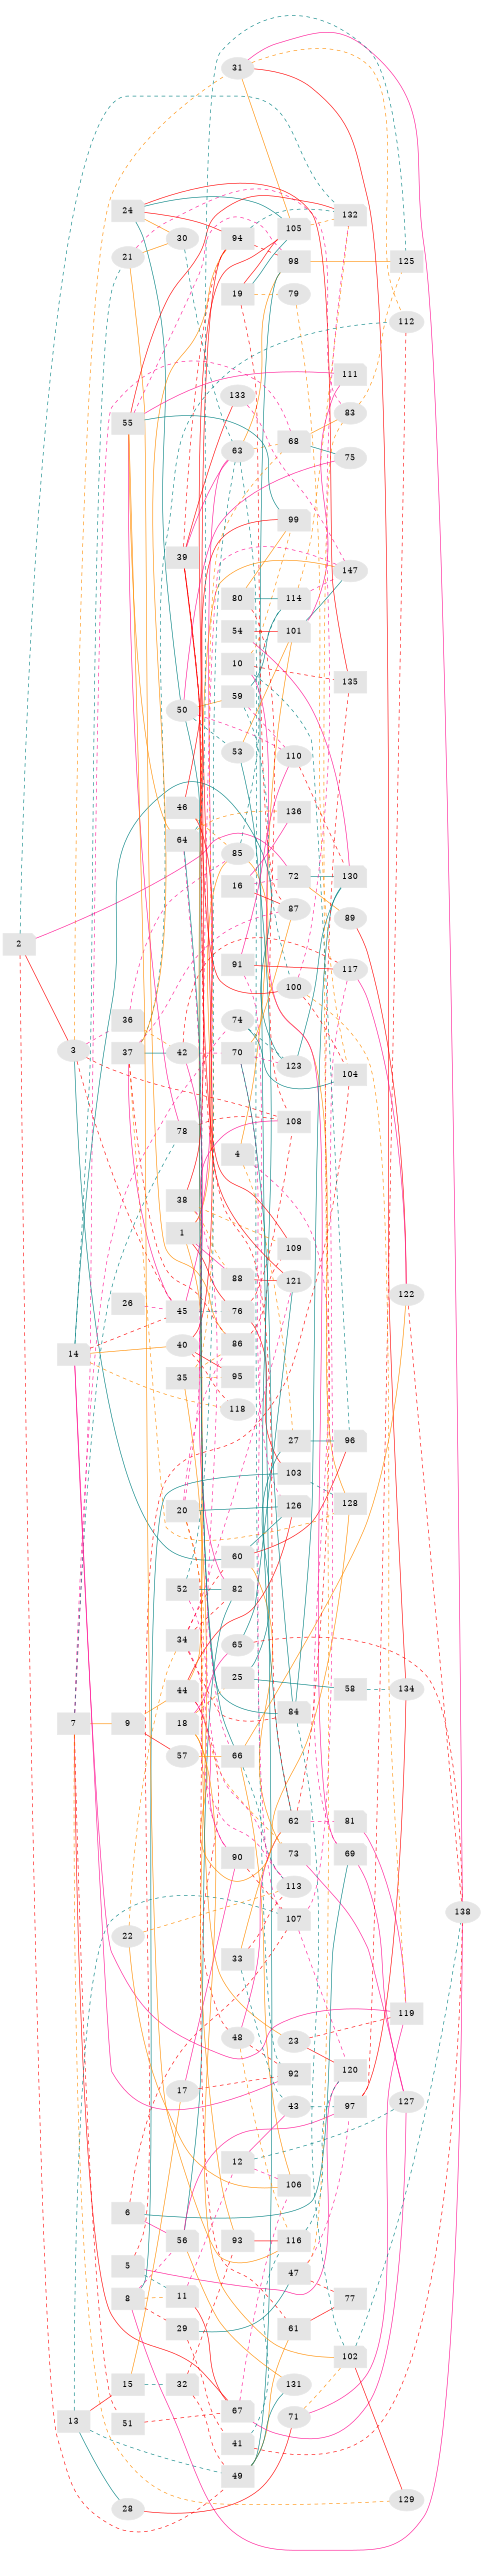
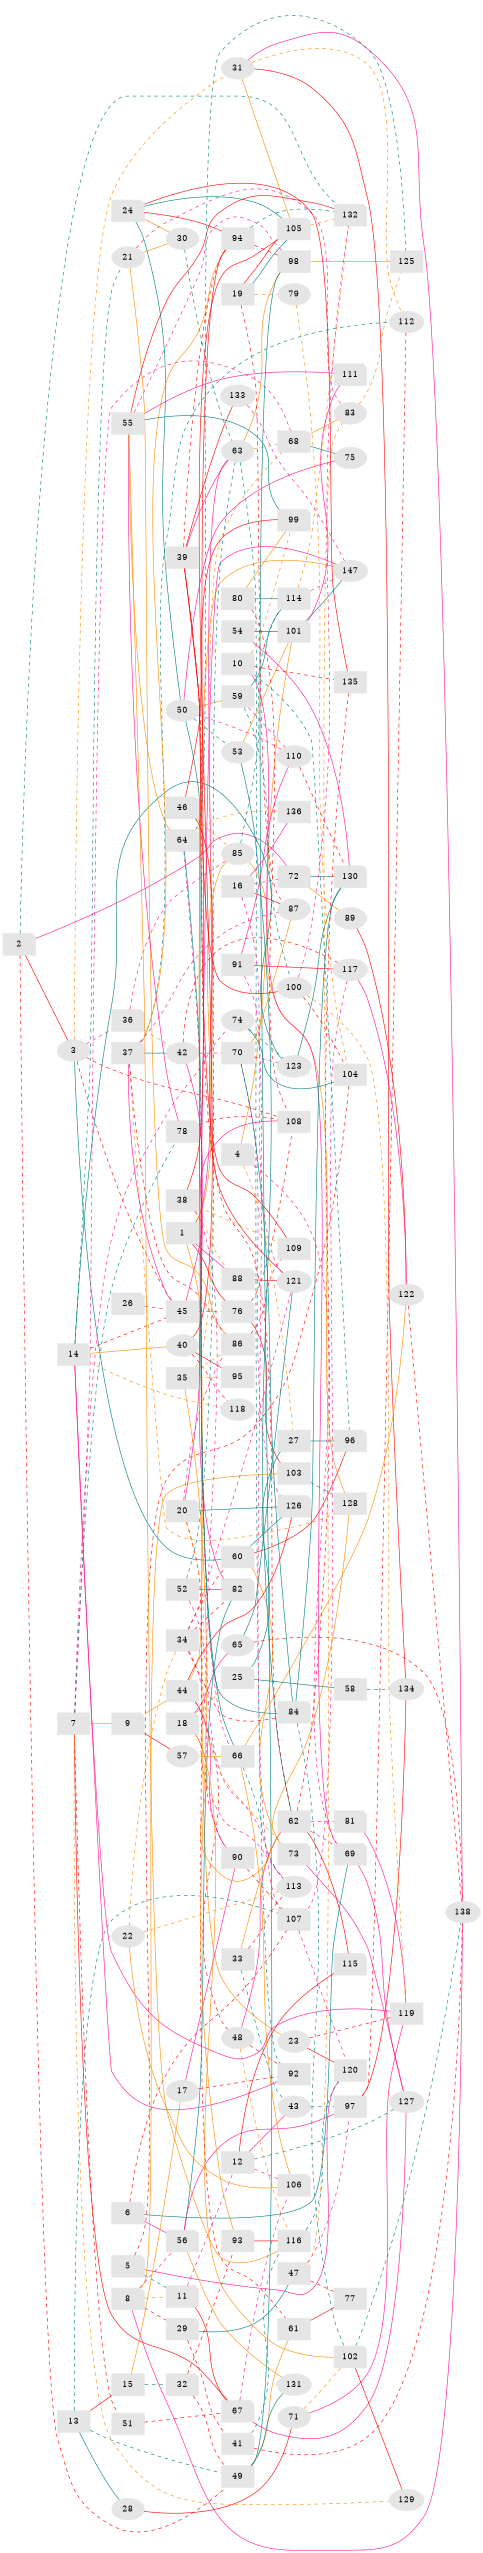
edge "147" -- "20": style dashed -> solid
edge "16" -- "121": added
edge "103" -- "8": color teal -> darkorange
edge "62" -- "69": added
node "115": added
